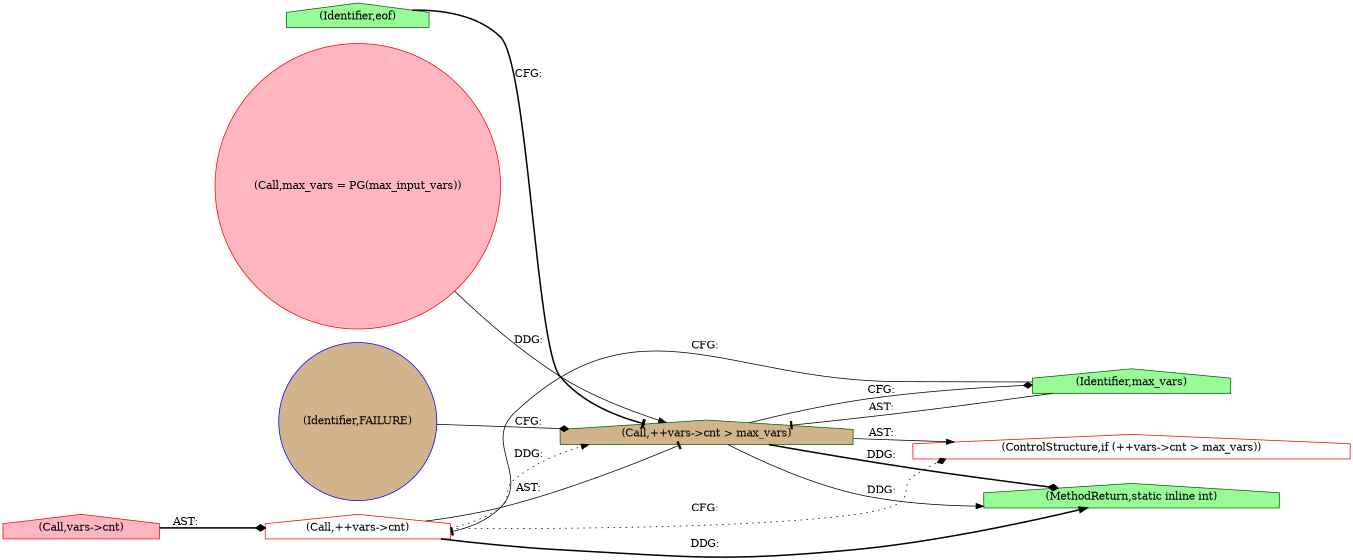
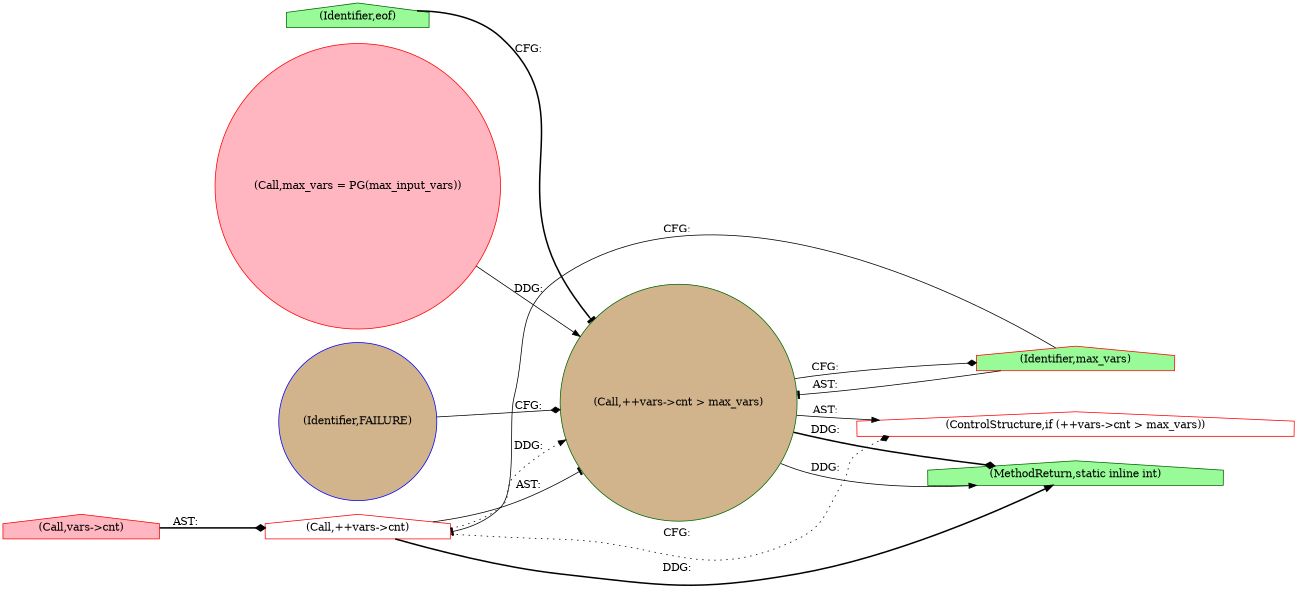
node "(Identifier,max_vars)": color darkgreen -> red
node "(Call,++vars->cnt > max_vars)": shape house -> circle
